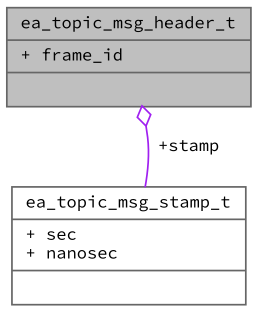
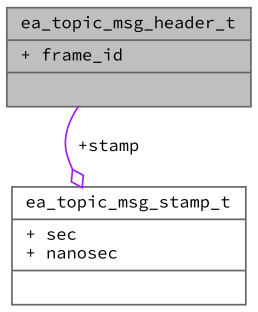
edge "ea_topic_msg_stamp_t" -> "ea_topic_msg_header_t": reversed
